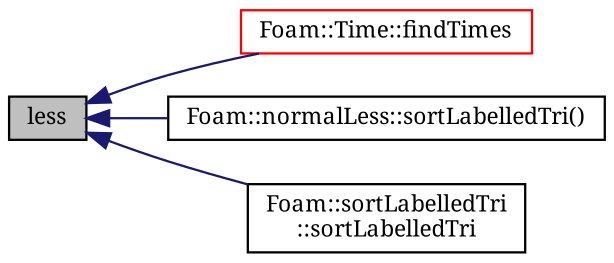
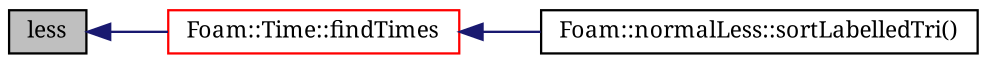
edge "Foam::normalLess::sortLabelledTri()" -> "less": now "Foam::normalLess::sortLabelledTri()" -> "Foam::Time::findTimes"
node "Foam::sortLabelledTri ::sortLabelledTri": removed
